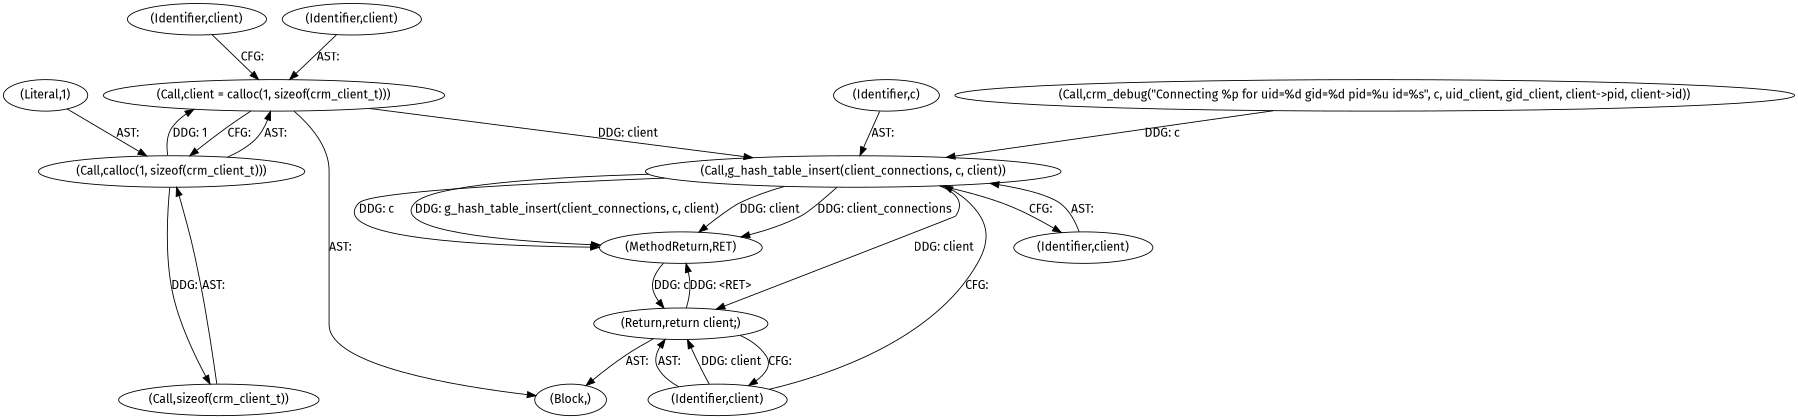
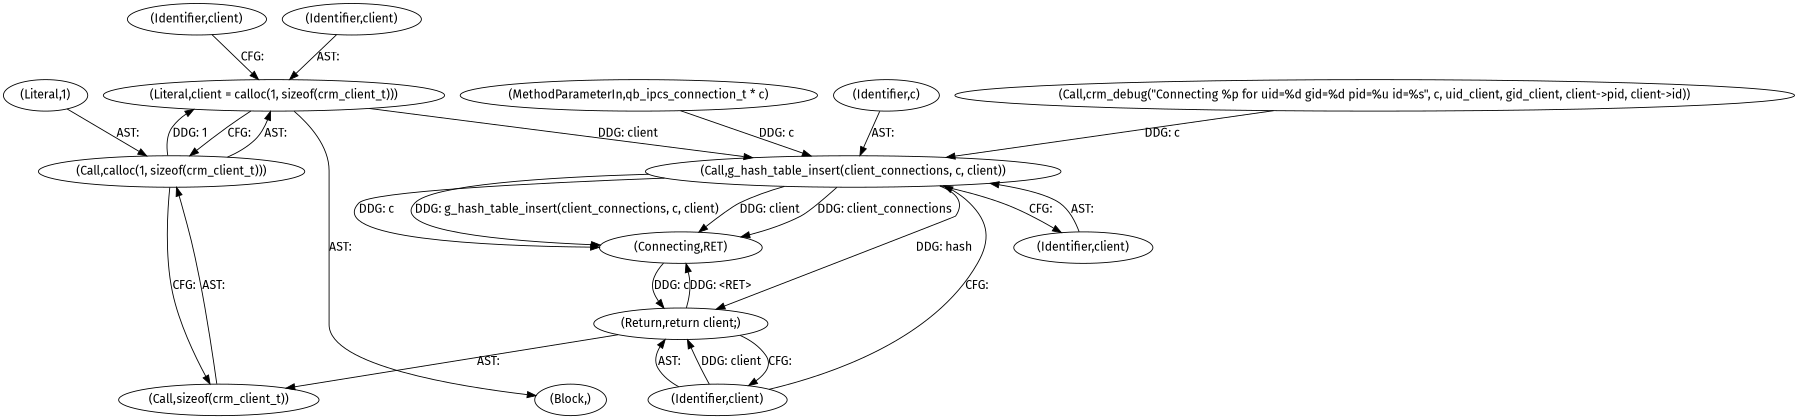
node "(Call,client = calloc(1, sizeof(crm_client_t)))": label "(Call,client = calloc(1, sizeof(crm_client_t)))" -> "(Literal,client = calloc(1, sizeof(crm_client_t)))"
node "(MethodParameterIn,qb_ipcs_connection_t * c)": added
node "(MethodReturn,RET)": label "(MethodReturn,RET)" -> "(Connecting,RET)"
edge "(Call,g_hash_table_insert(client_connections, c, client))" -> "(Return,return client;)": label "DDG: client" -> "DDG: hash"
edge "(Call,calloc(1, sizeof(crm_client_t)))" -> "(Call,sizeof(crm_client_t))": label "DDG: " -> "CFG: "
edge "(Return,return client;)" -> "(Block,)": now "(Return,return client;)" -> "(Call,sizeof(crm_client_t))"
